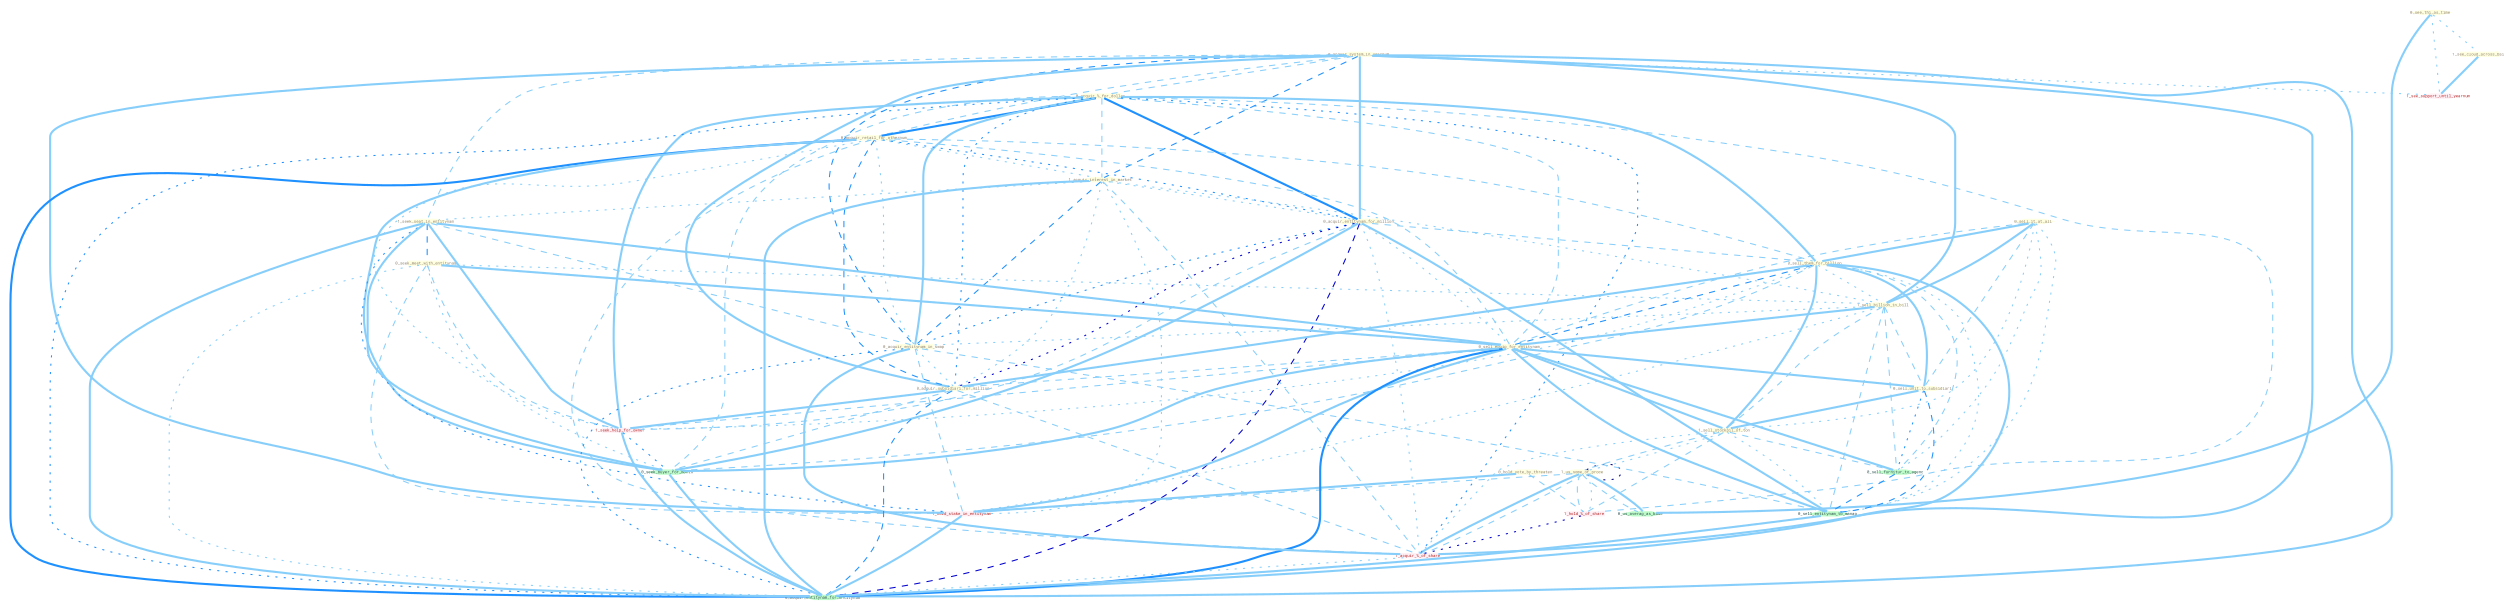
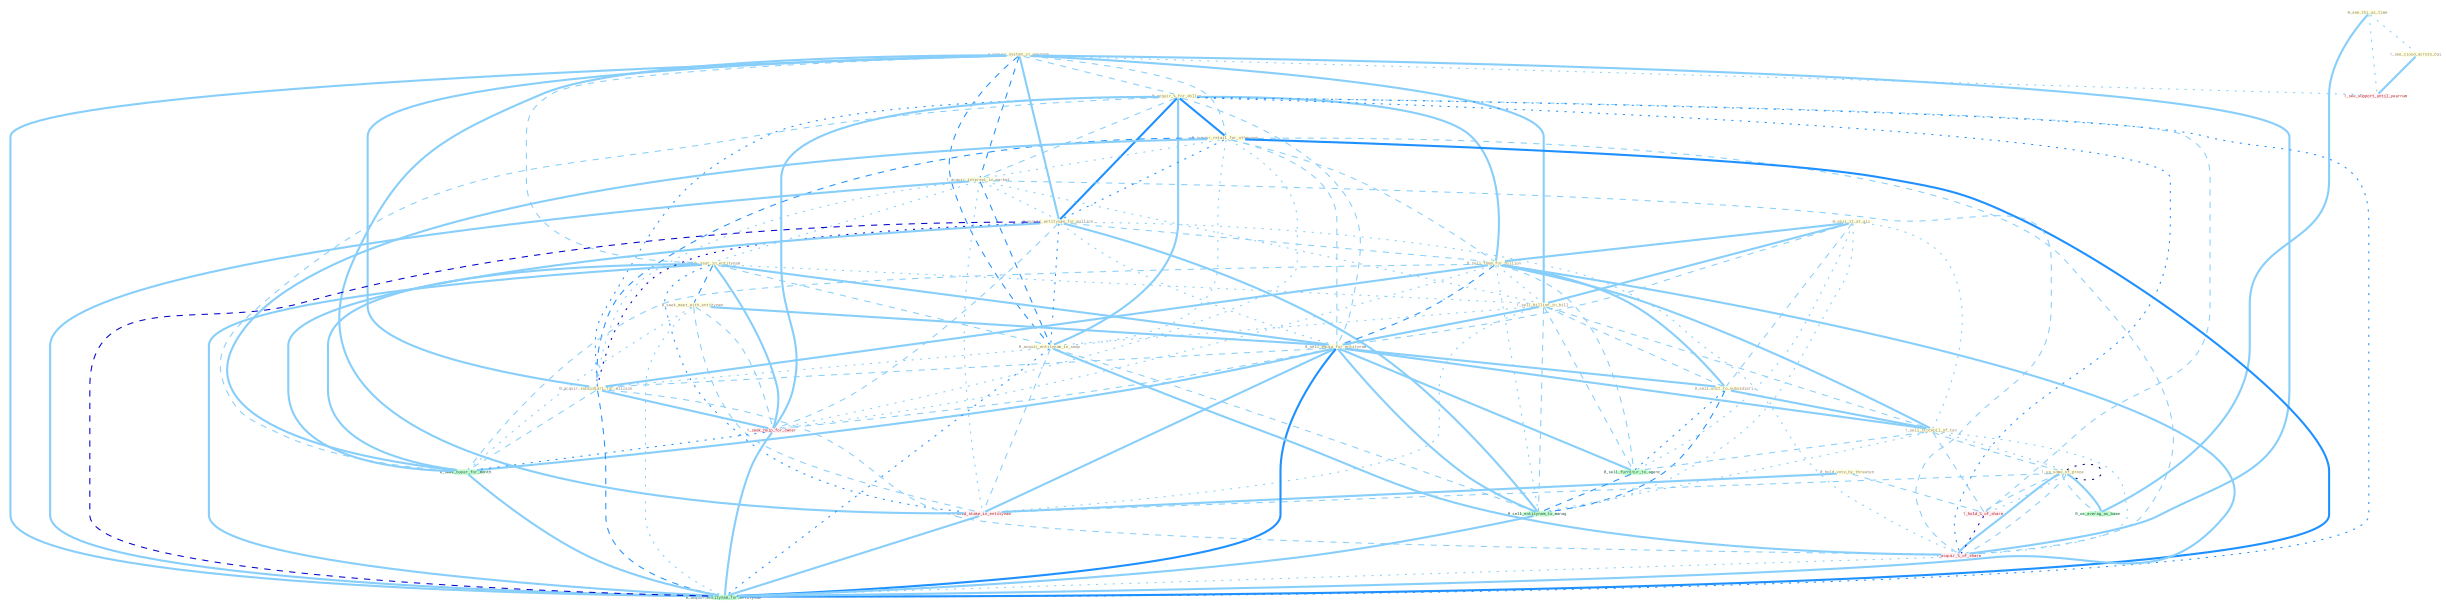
edge "0_seek_meet_with_entitynam" -- "1_sell_billion_in_bill": now "1_seek_seat_in_entitynam" -- "1_sell_billion_in_bill"
